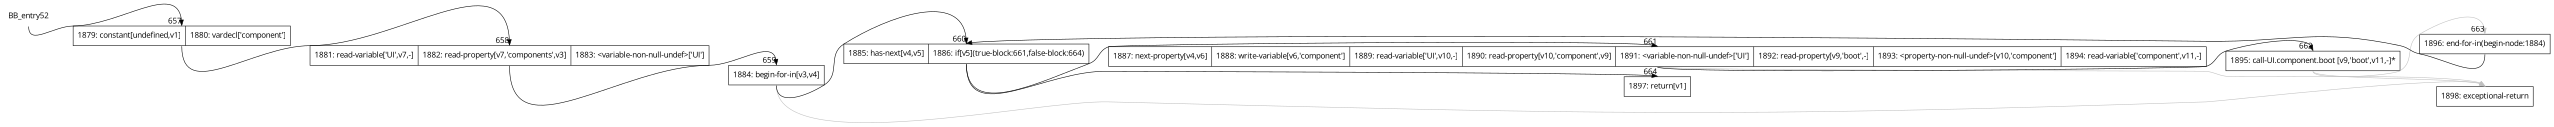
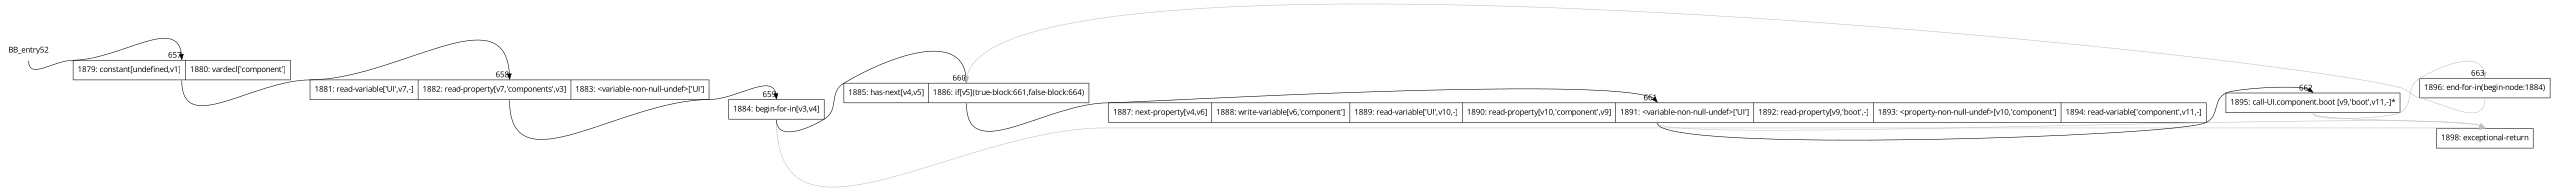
edge "1896: end-for-in(begin-node:1884)" -> "1885: has-next[v4,v5]": color black -> gray
node "1897: return[v1]": removed
